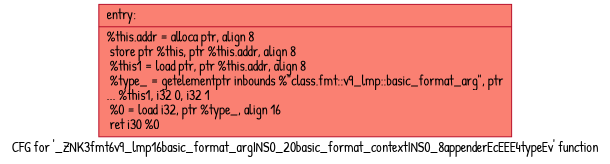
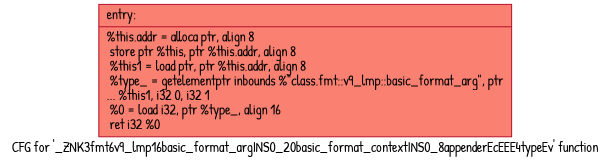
node "entry:": text "ret i30 %0" -> "ret i32 %0"
